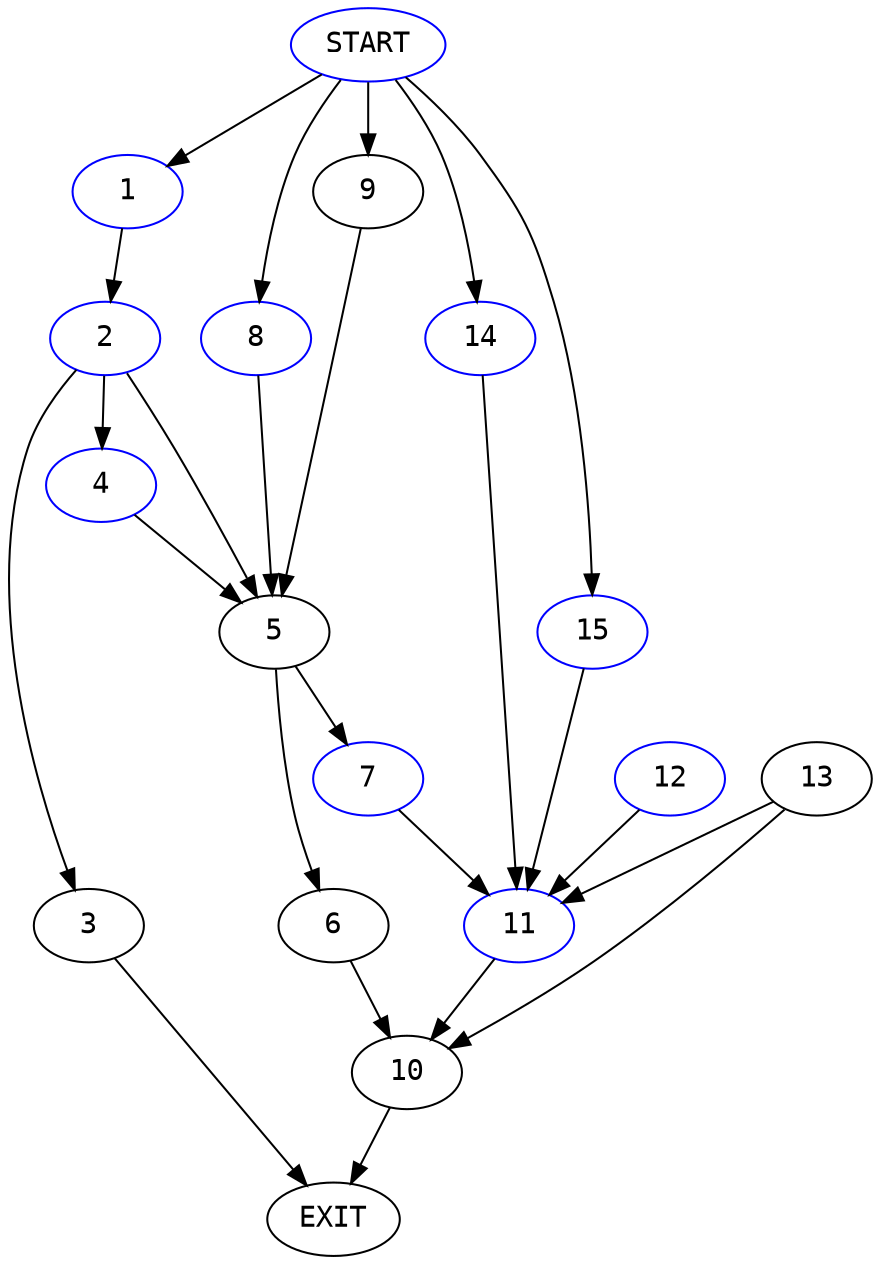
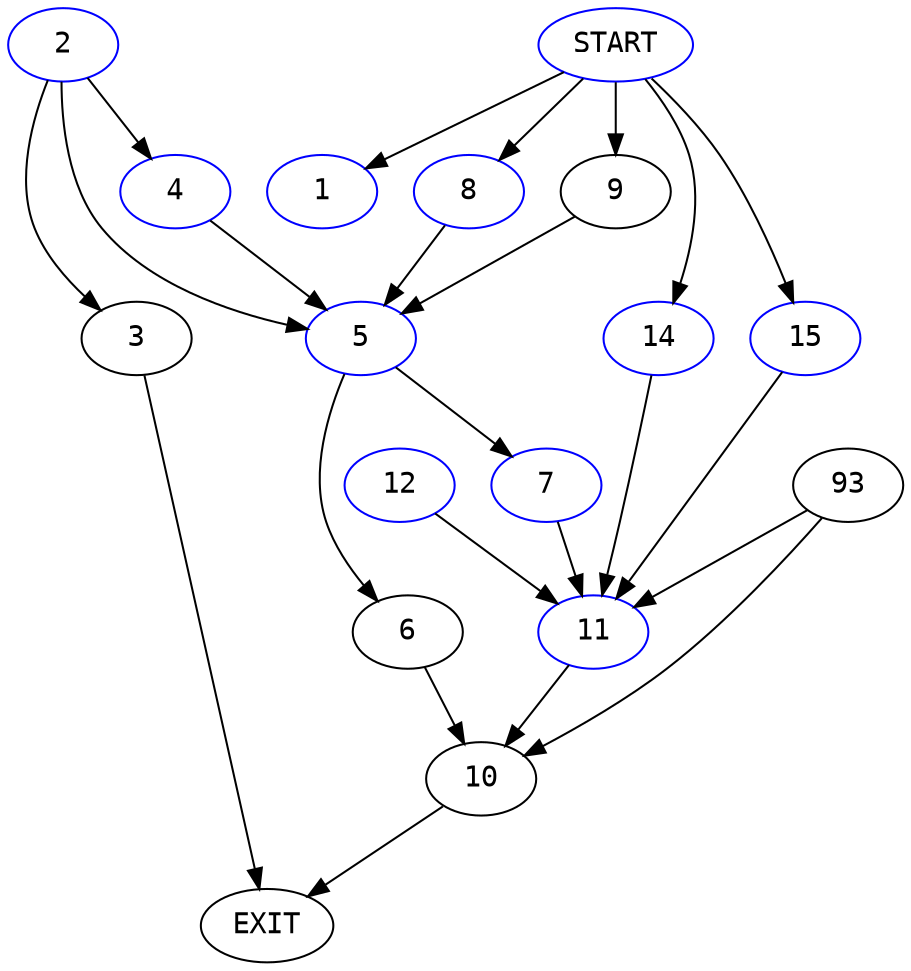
edge "1" -> "2": removed
node "5": color black -> blue
node "13": label "13" -> "93"
